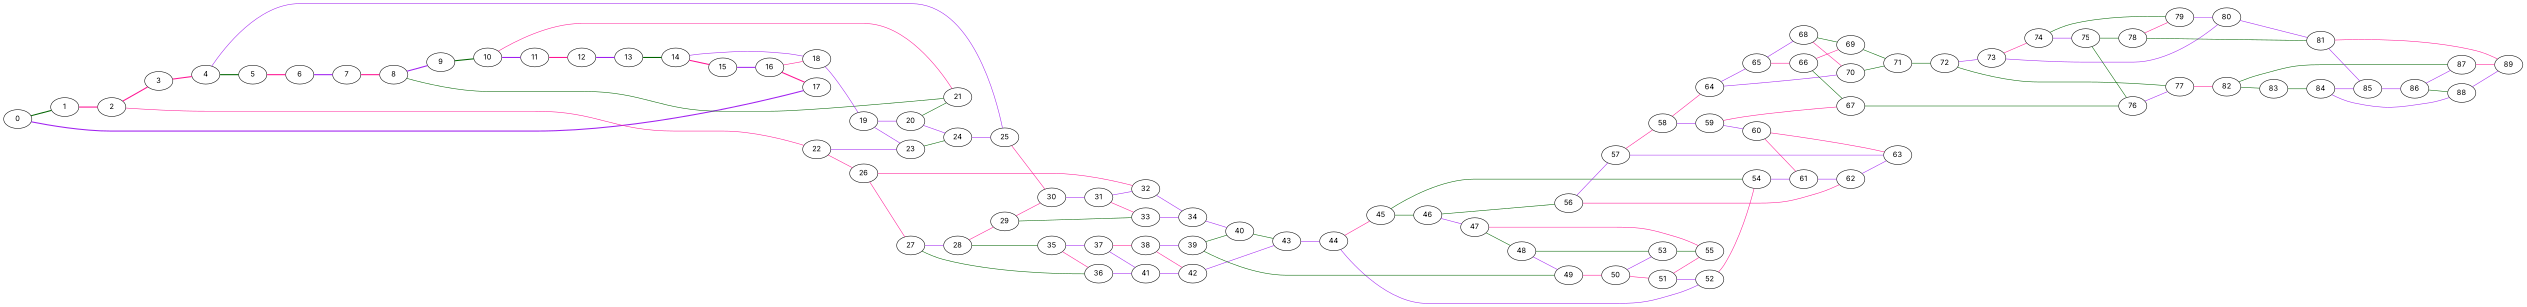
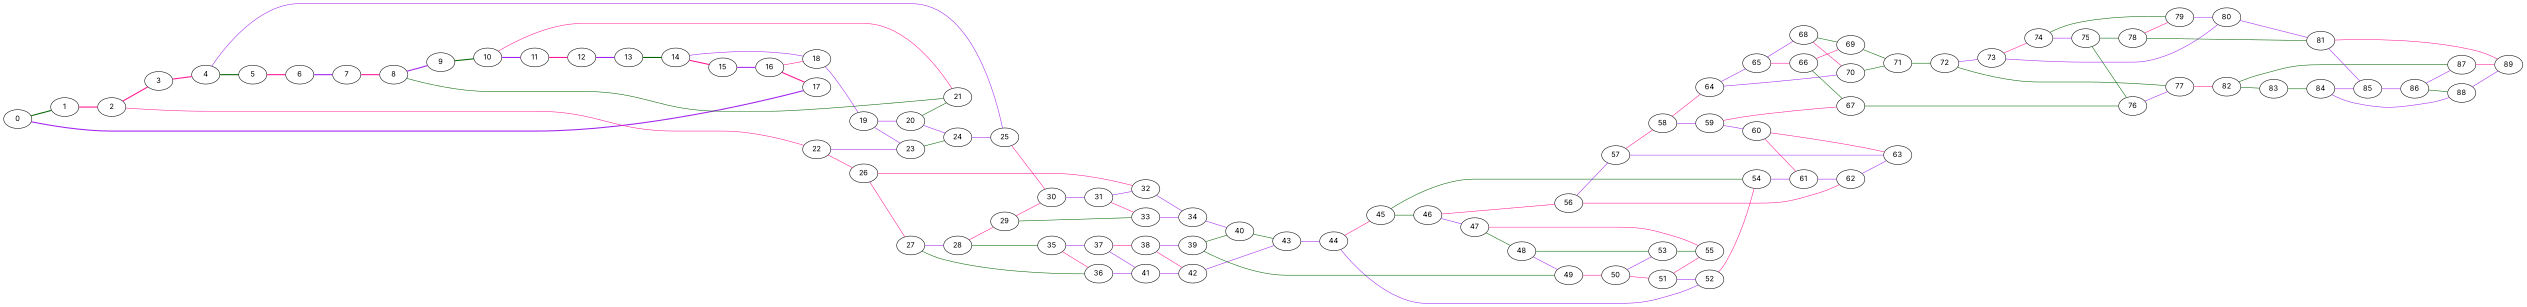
edge "56" -- "46": color darkgreen -> deeppink
